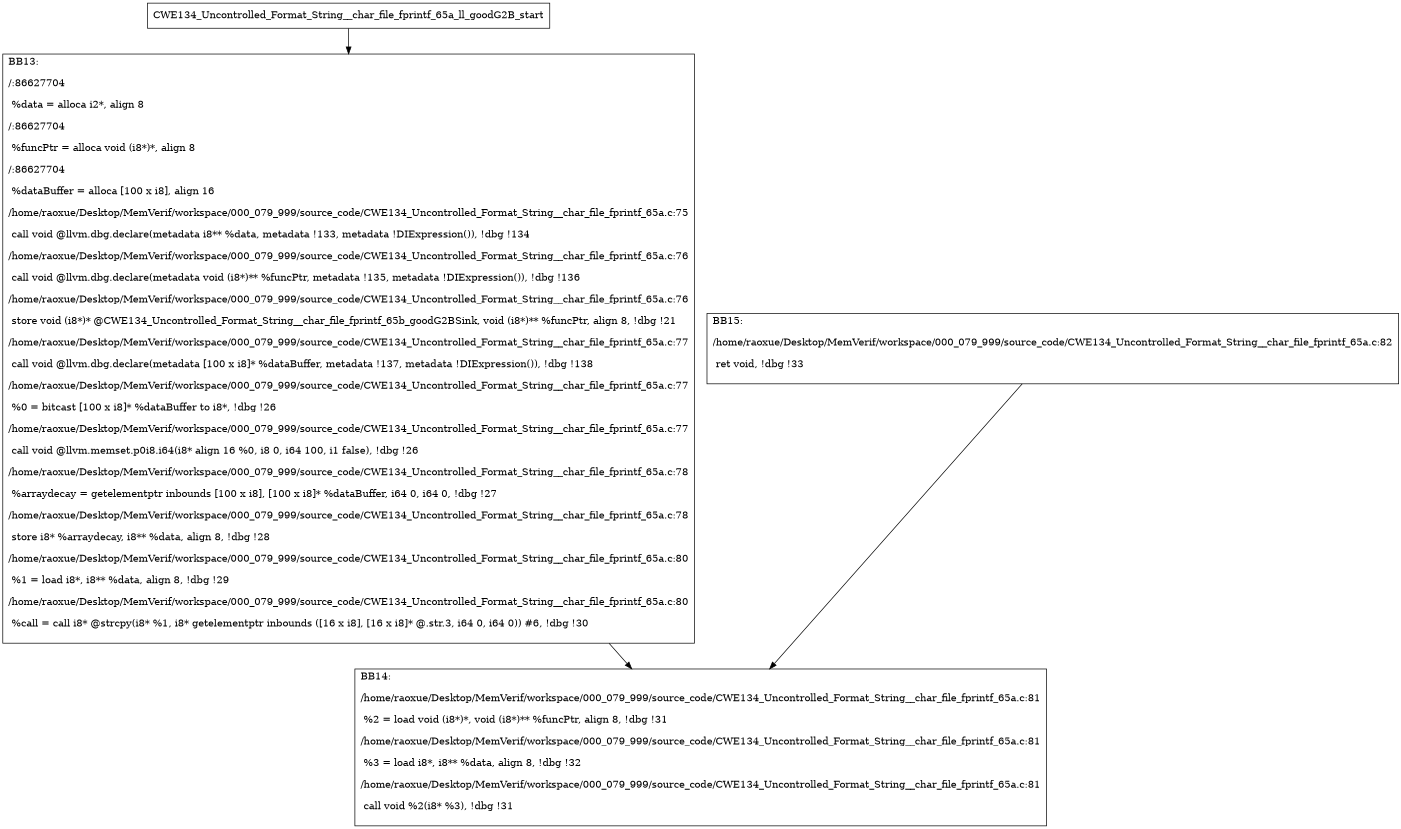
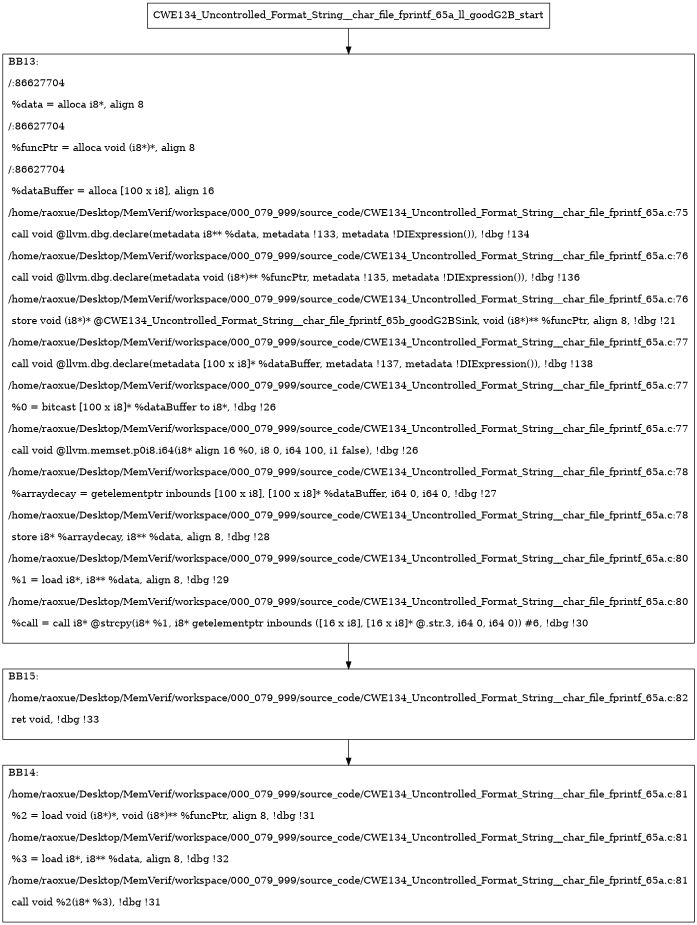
node "BB13:": text "%data = alloca i2*, align 8" -> "%data = alloca i8*, align 8"
edge "BB13:" -> "BB14:": now "BB13:" -> "BB15:"
